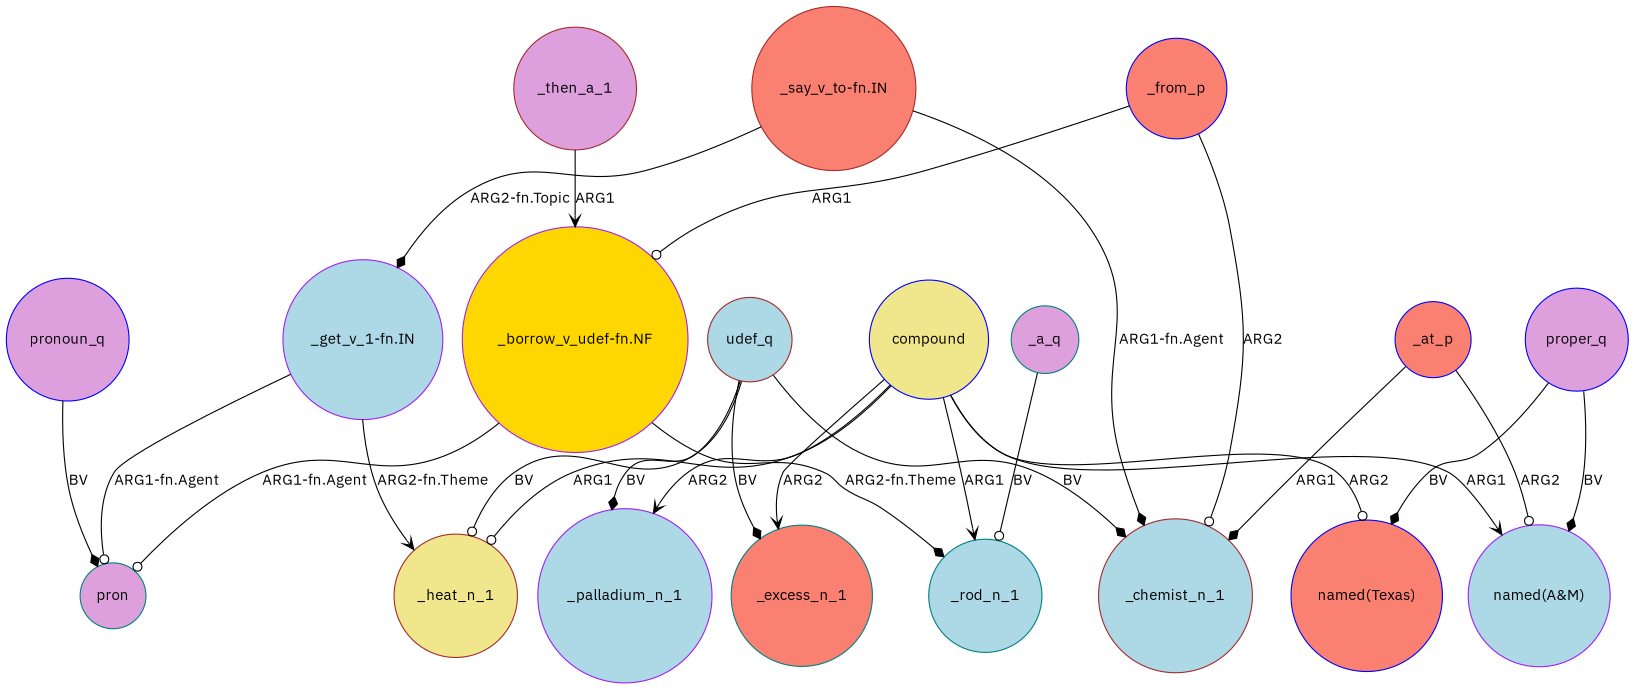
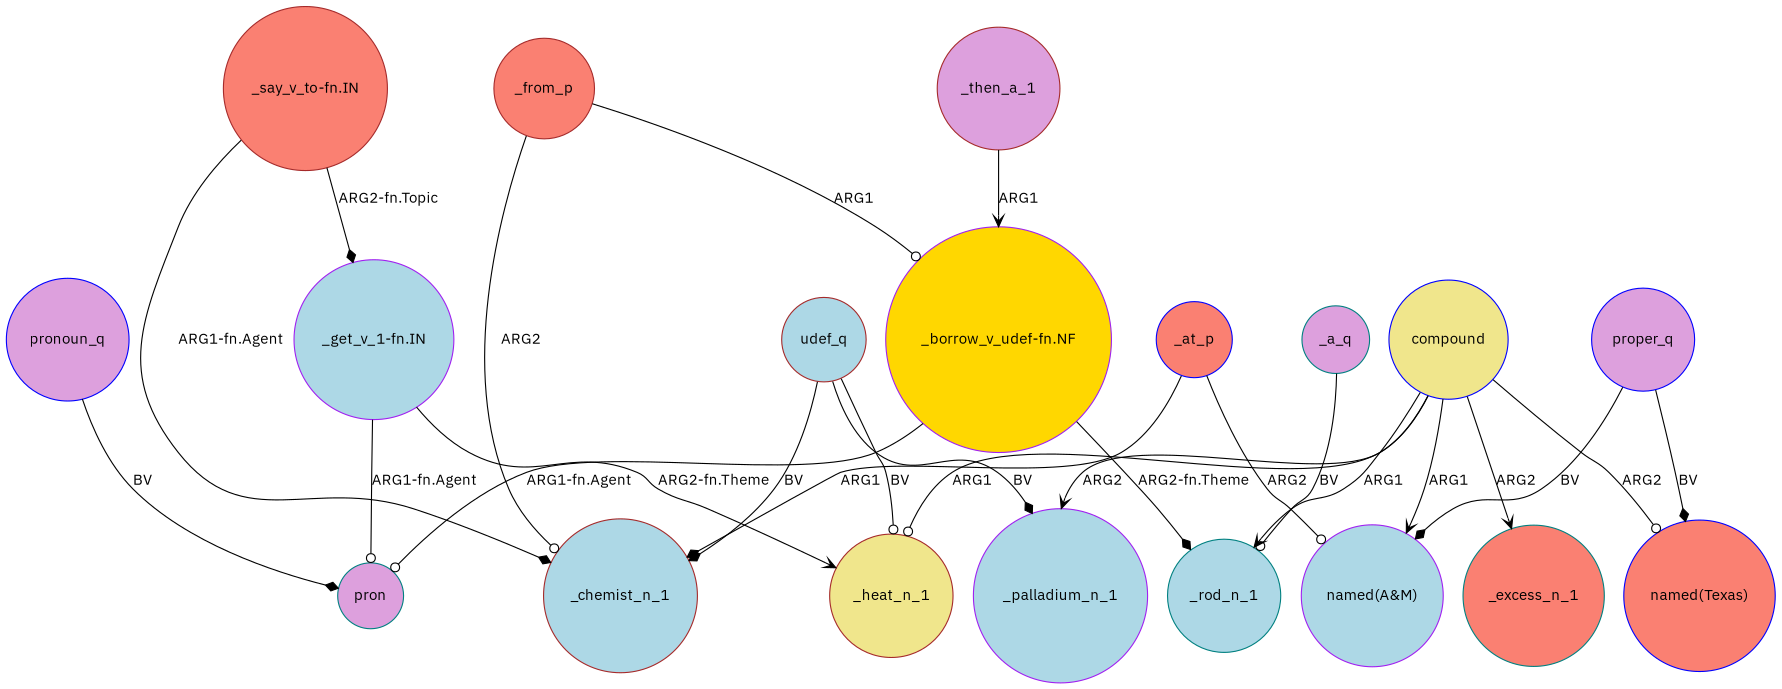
node "_from_p": color blue -> brown
edge "udef_q" -> "_excess_n_1": removed, label "BV"
